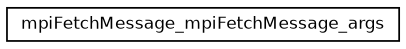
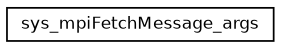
node "mpiFetchMessage_mpiFetchMessage_args": label "mpiFetchMessage_mpiFetchMessage_args" -> "sys_mpiFetchMessage_args"
